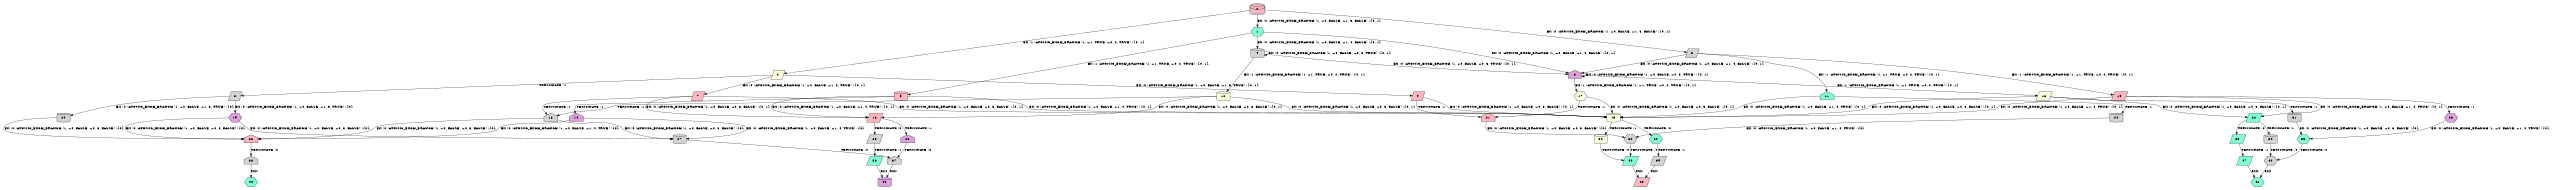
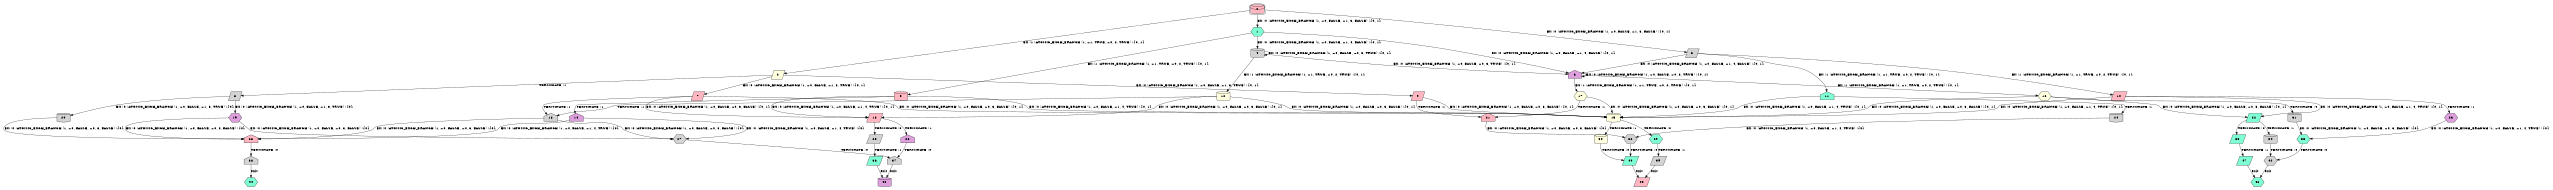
node "16": shape parallelogram -> hexagon
edge "16" -> "31": label "TERMINATE !1" -> "TERMINATE !4"
node "27": shape cylinder -> hexagon
